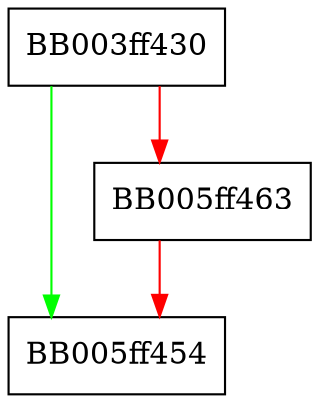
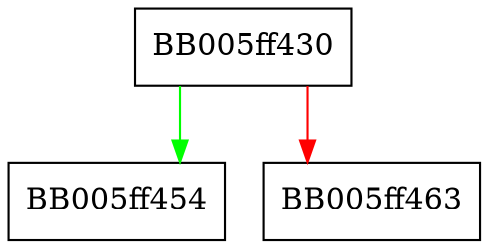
node "BB003ff430": label "BB003ff430" -> "BB005ff430"
edge "BB005ff463" -> "BB005ff454": removed
